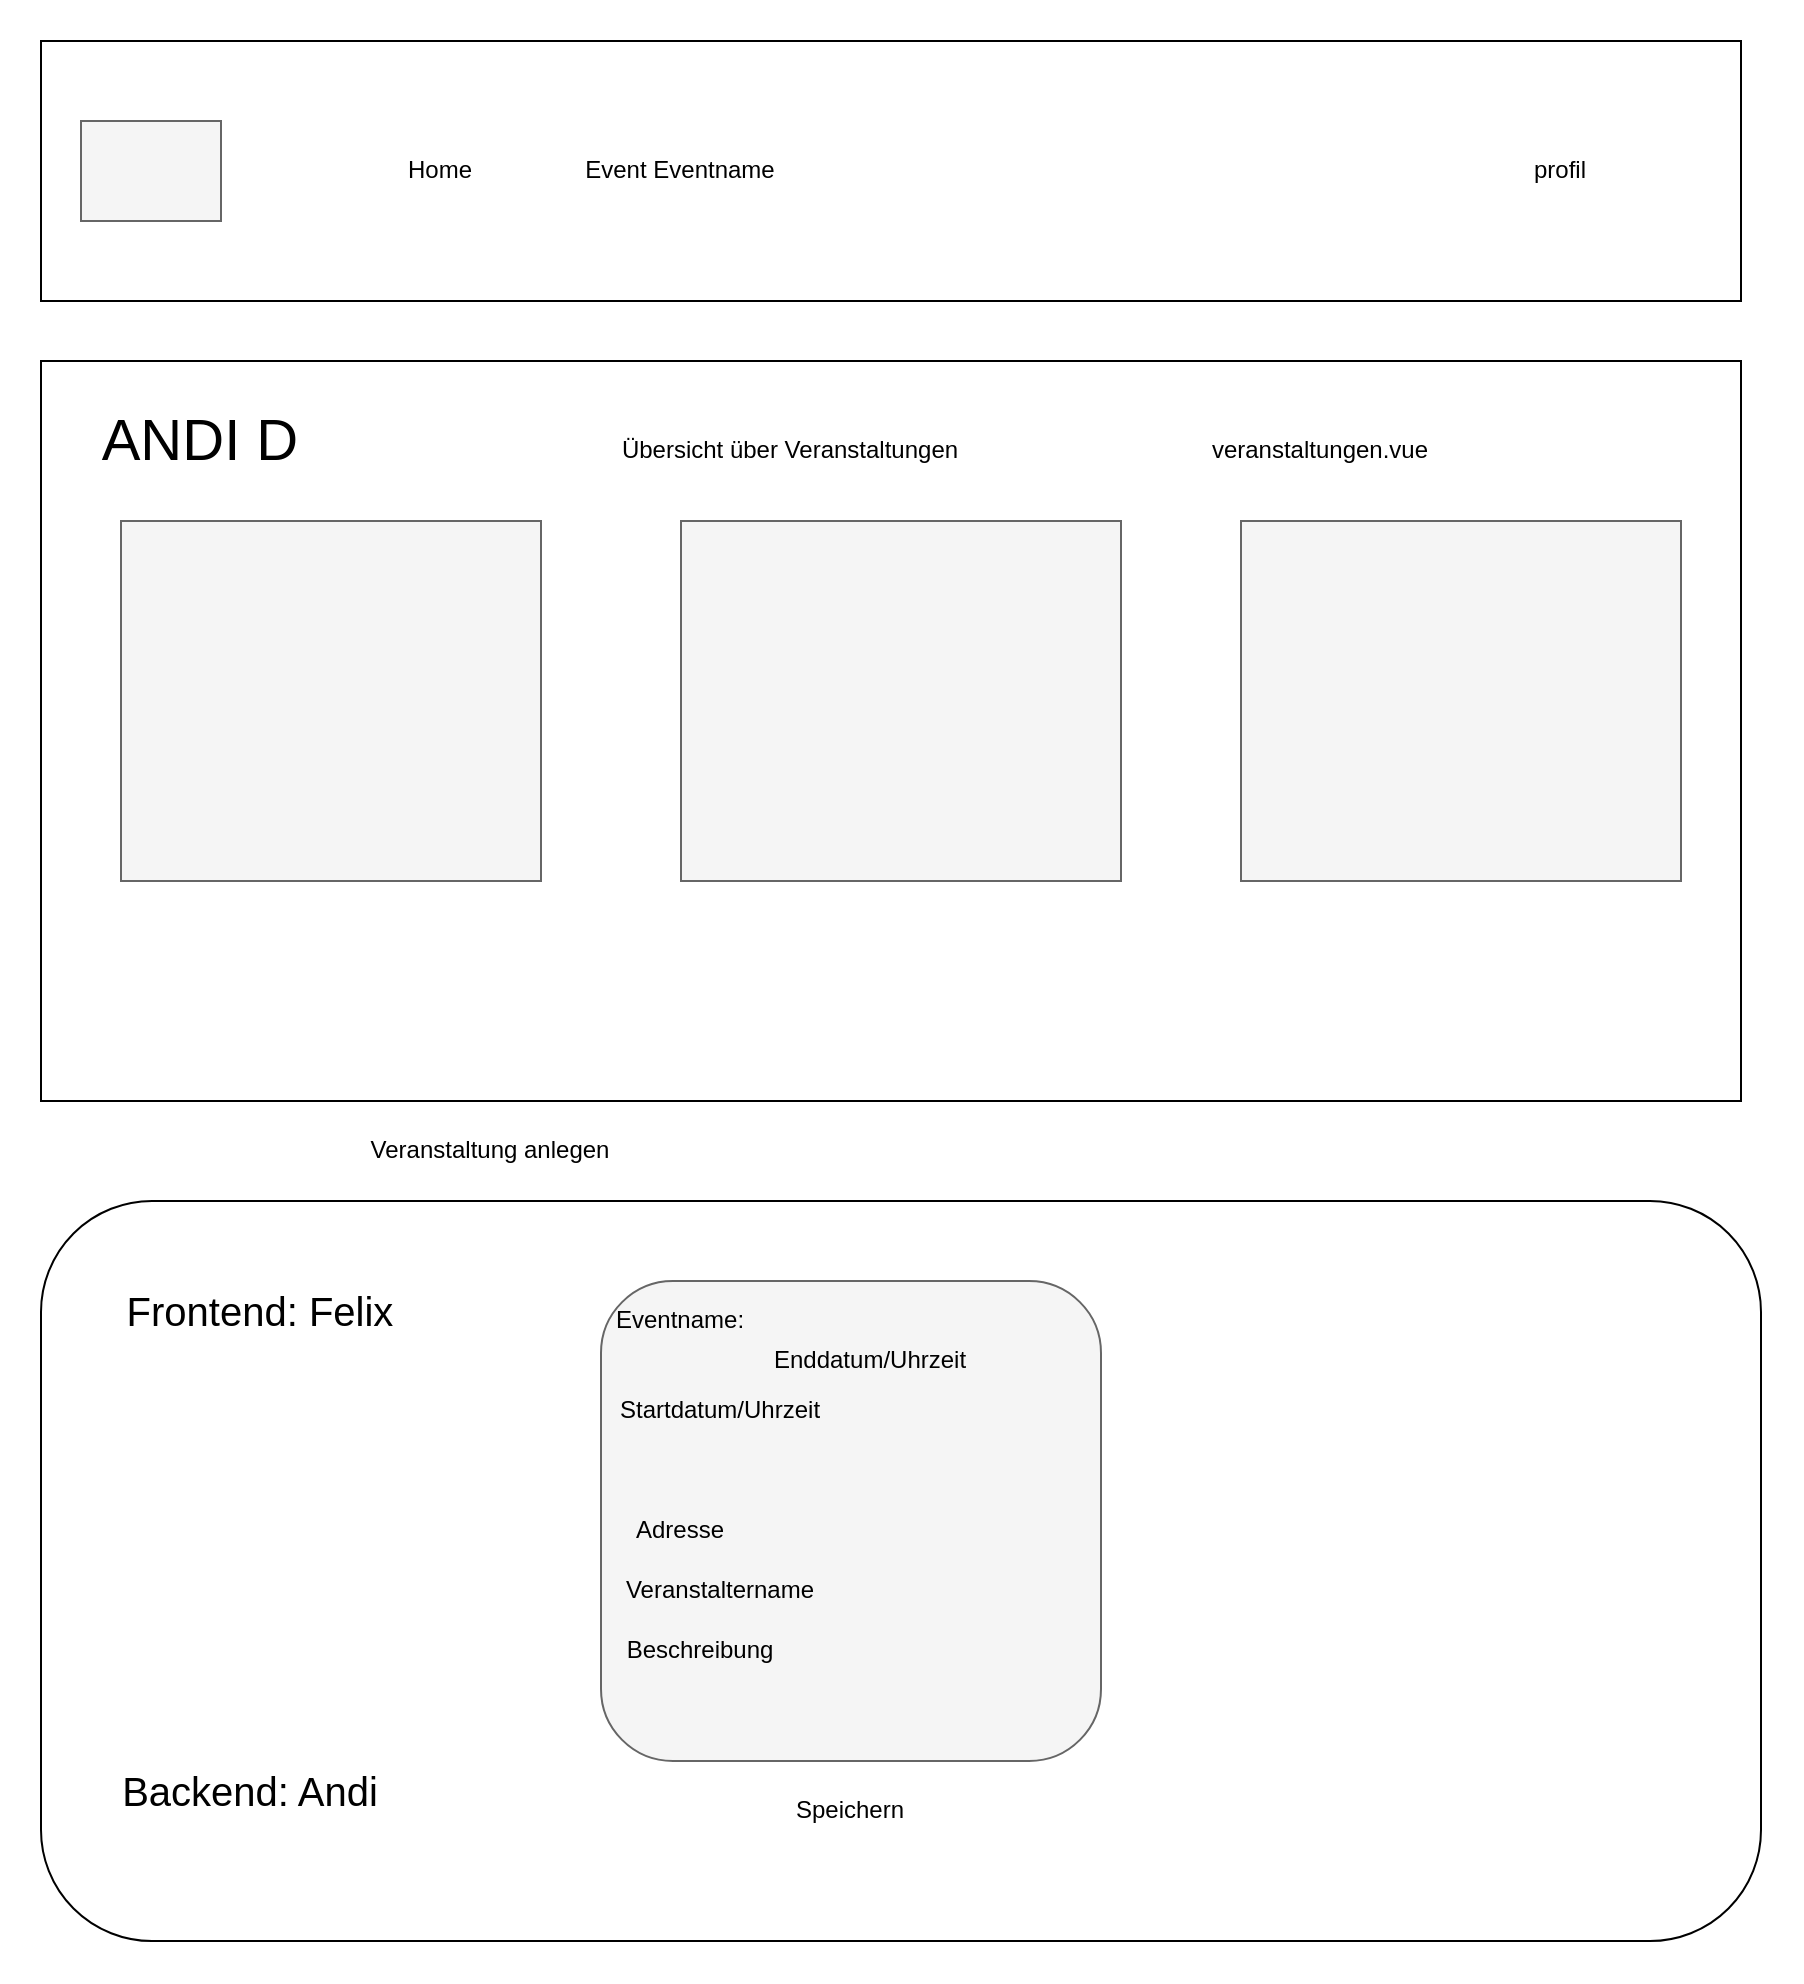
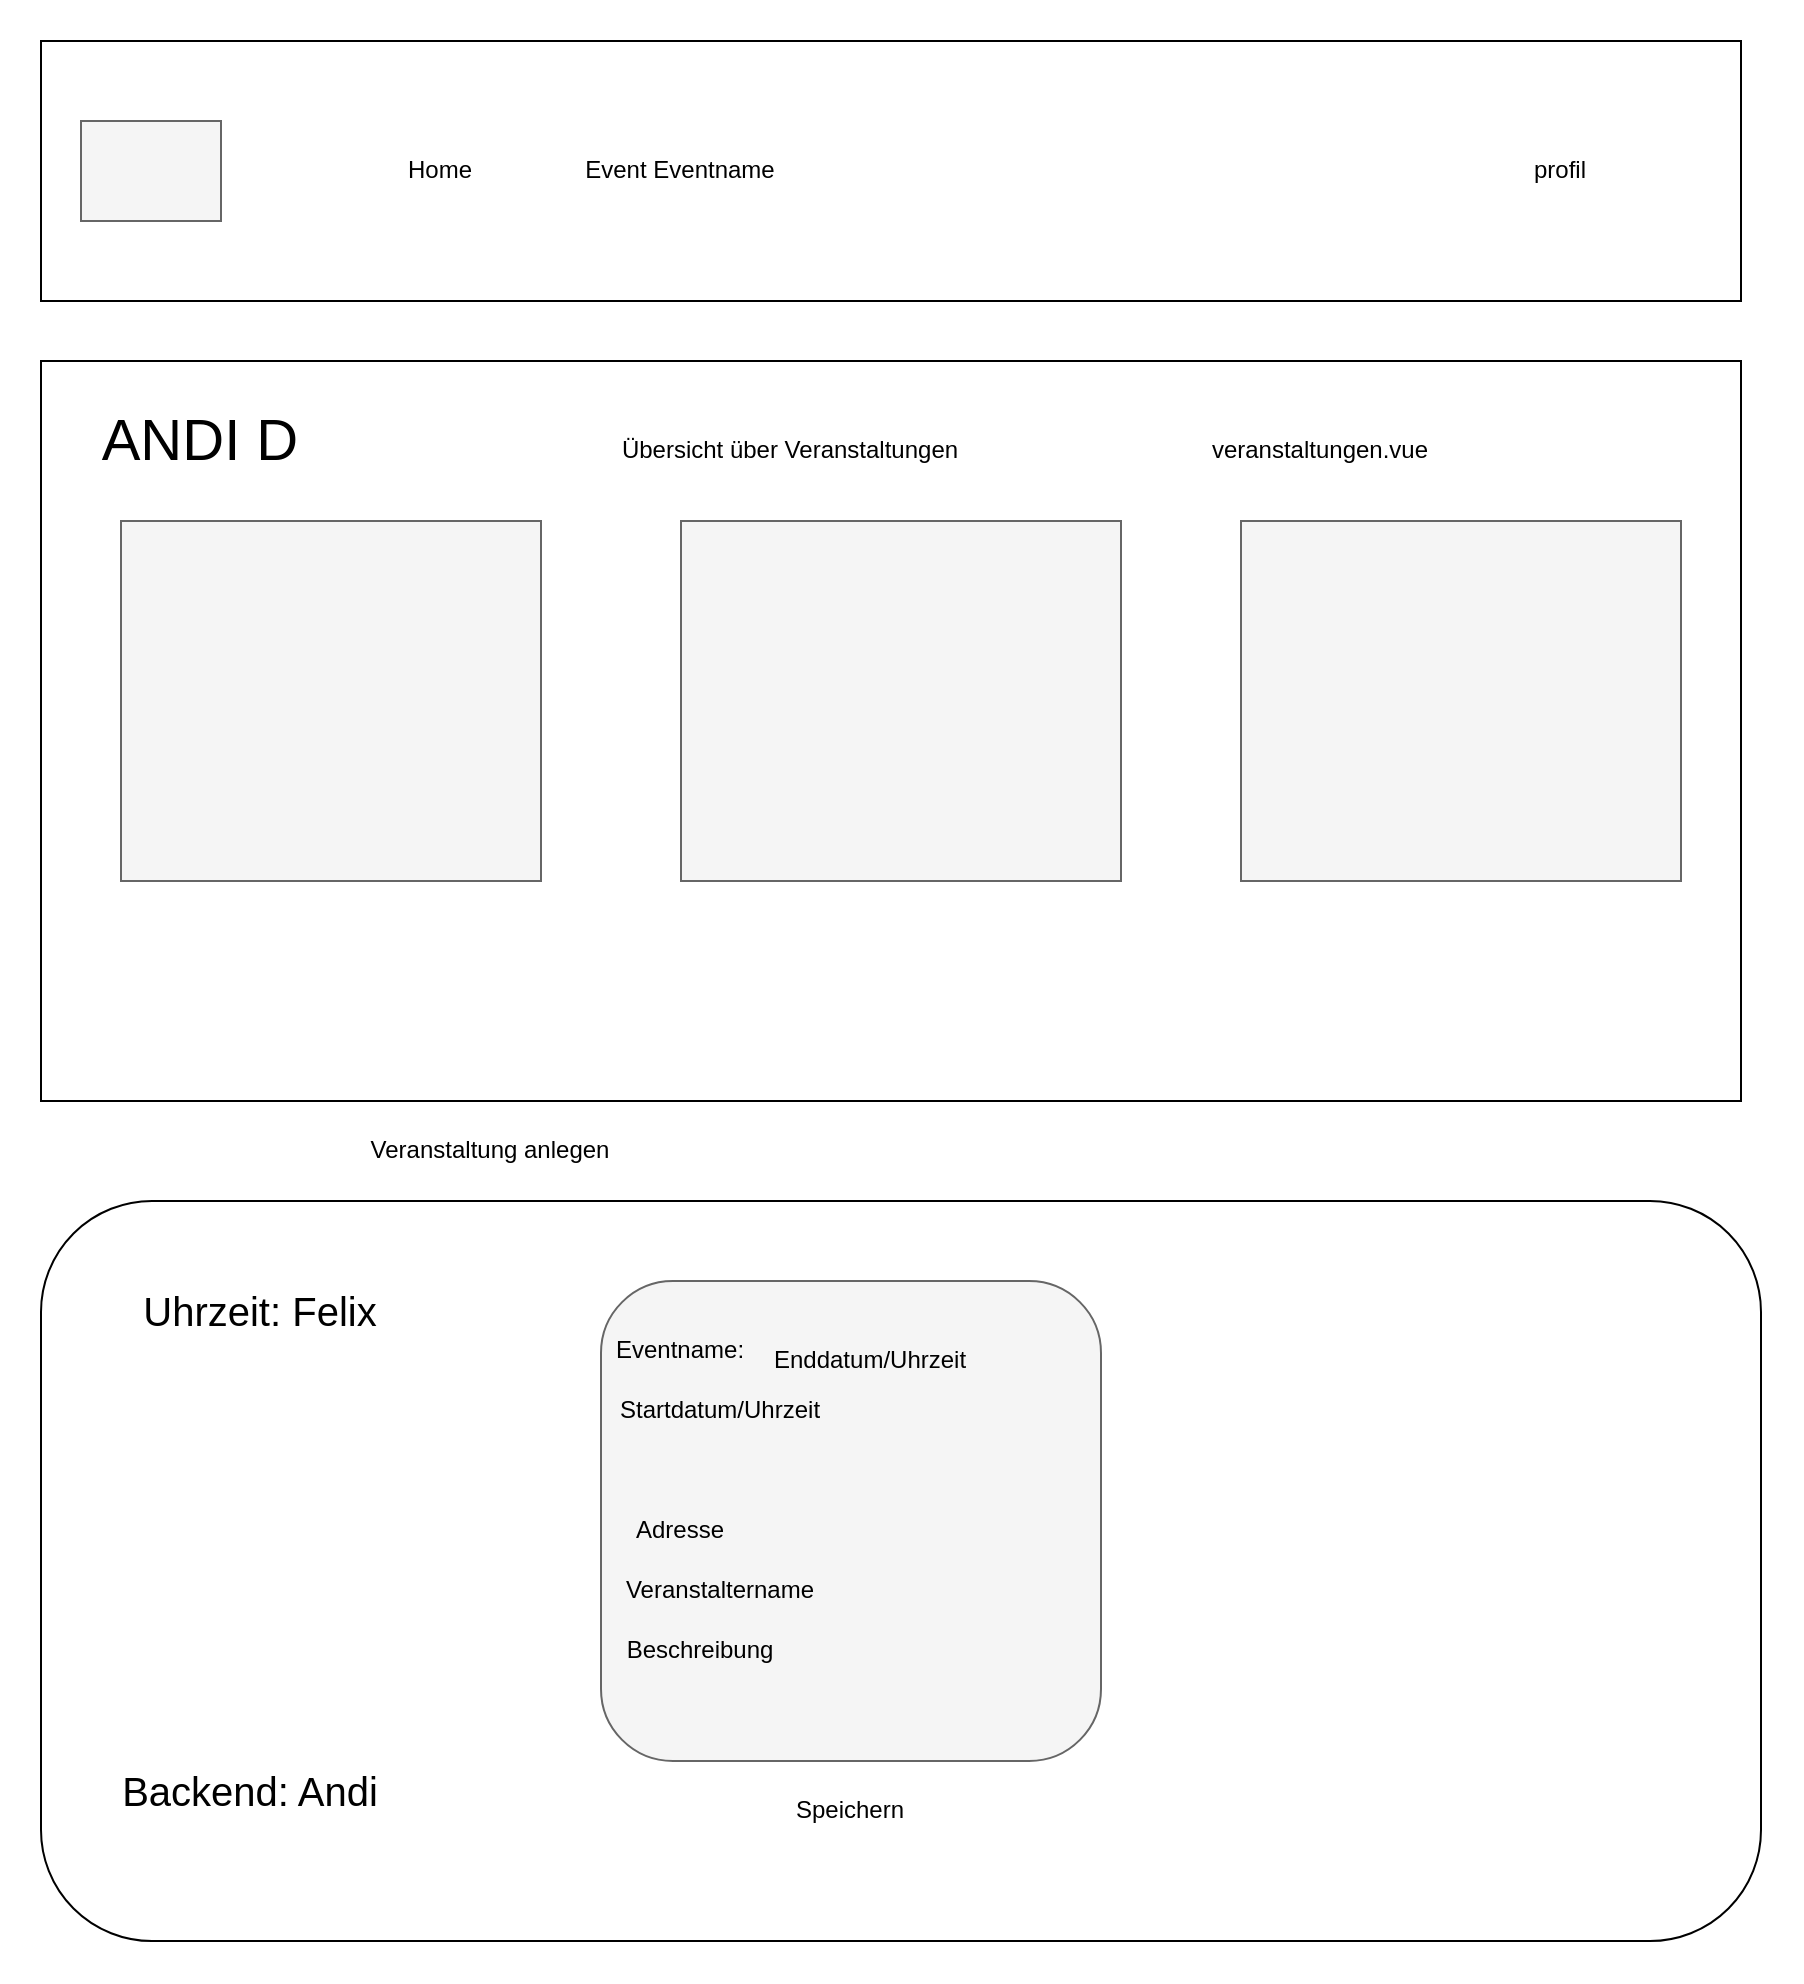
node "Frontend: Felix": label "Frontend: Felix" -> "Uhrzeit: Felix"
node "Eventname:": moved (681, 1321) -> (681, 1351)
